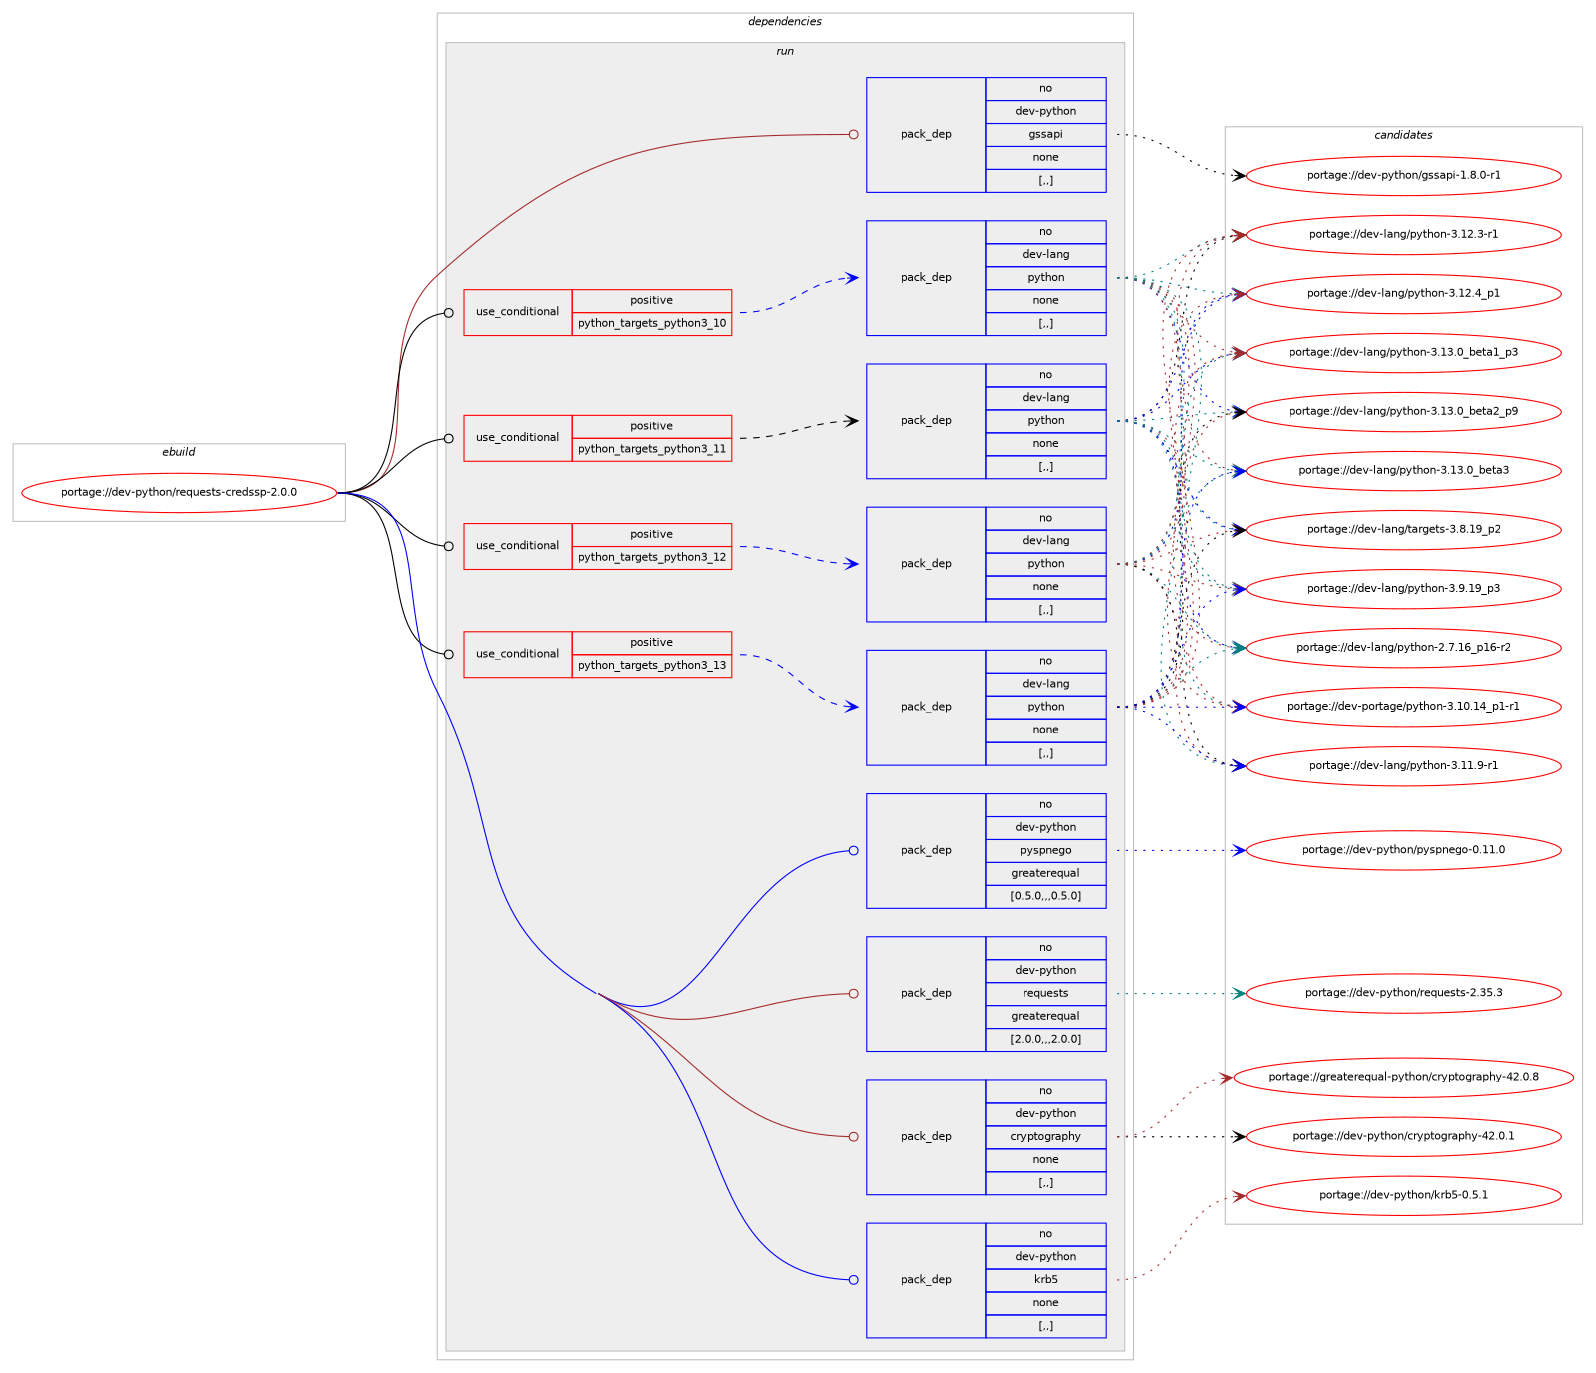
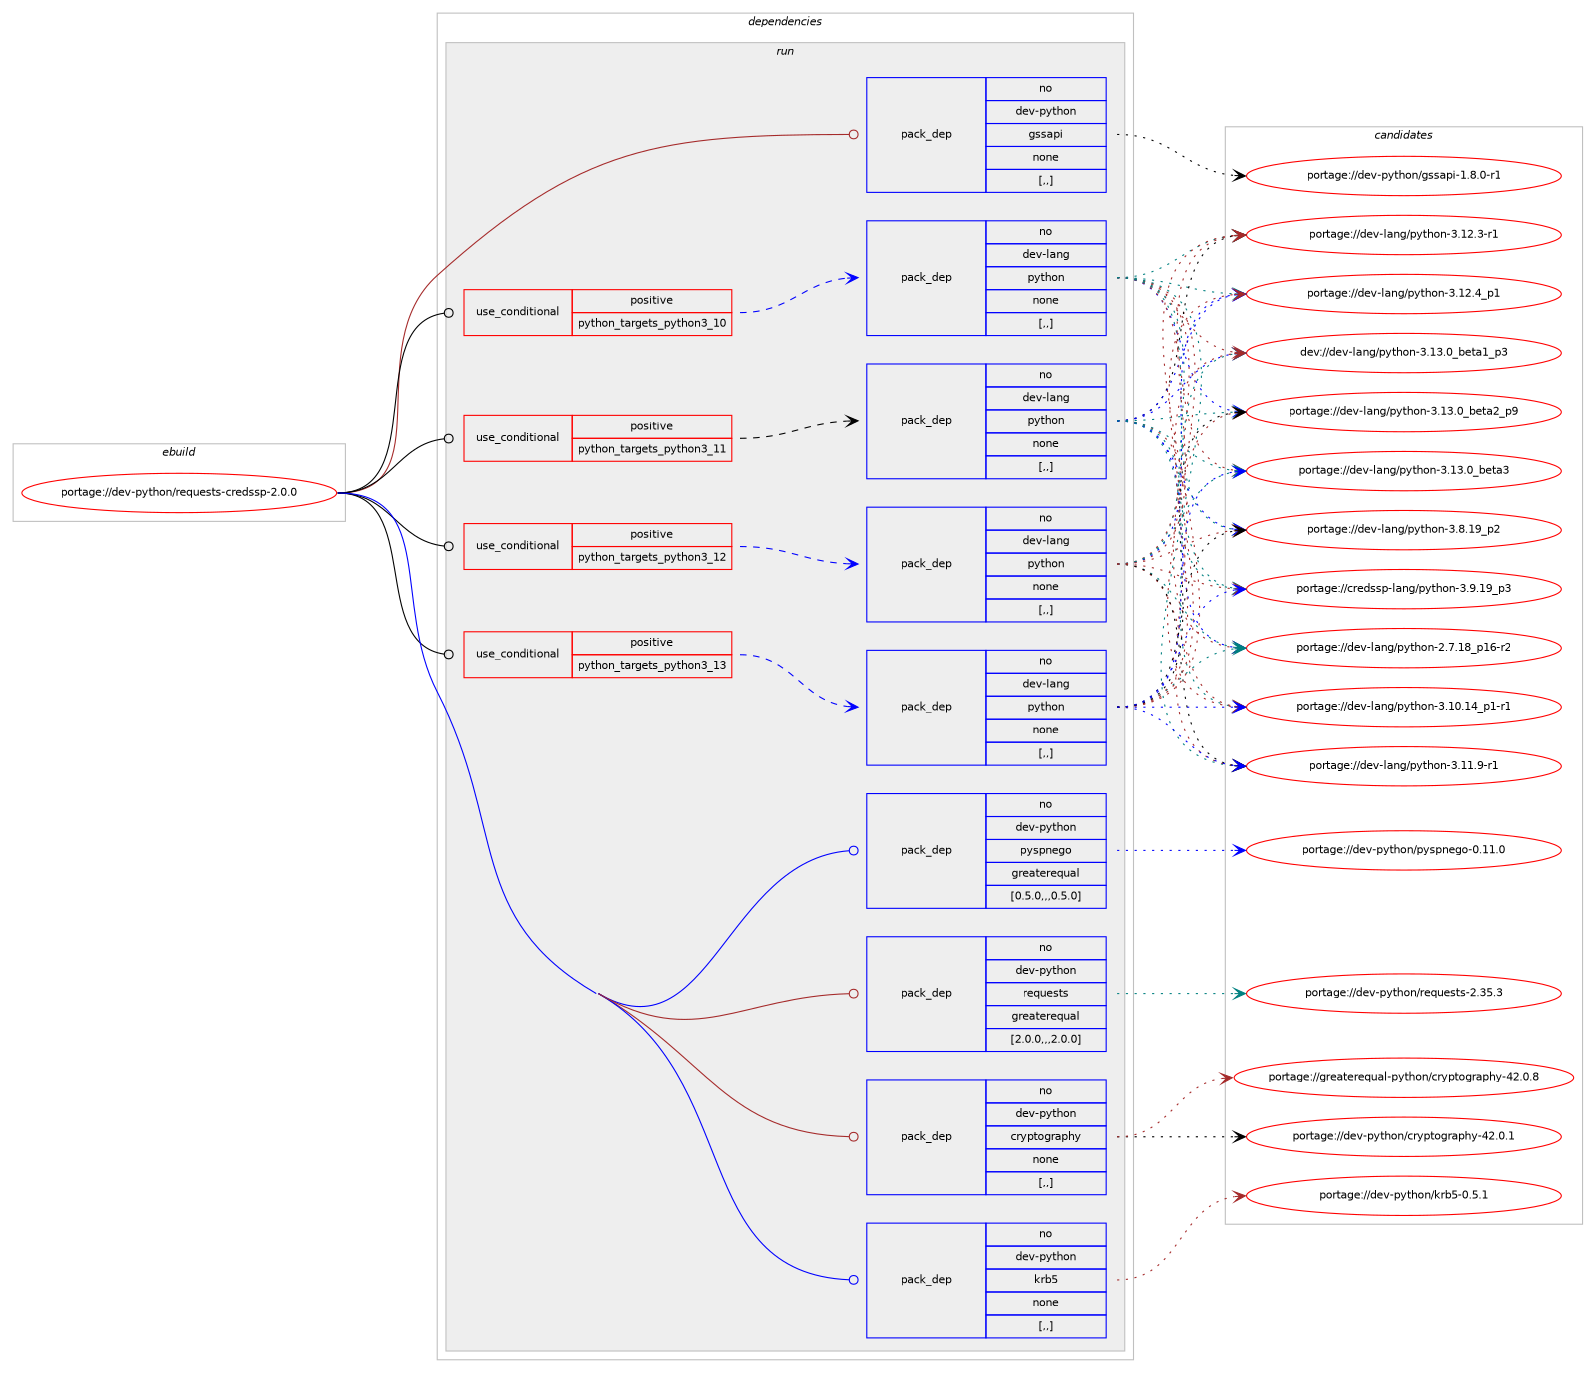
node "portage://dev-lang/python-3.13.0_beta1_p3": label "portage://dev-lang/python-3.13.0_beta1_p3" -> "dev://dev-lang/python-3.13.0_beta1_p3"
node "portage://dev-lang/targets-3.8.19_p2": label "portage://dev-lang/targets-3.8.19_p2" -> "portage://dev-lang/python-3.8.19_p2"
node "portage://dev-lang/python-3.9.19_p3": label "portage://dev-lang/python-3.9.19_p3" -> "portage://credssp-lang/python-3.9.19_p3"
node "portage://dev-lang/python-2.7.16_p16-r2": label "portage://dev-lang/python-2.7.16_p16-r2" -> "portage://dev-lang/python-2.7.18_p16-r2"
node "portage://dev-portage/python-3.10.14_p1-r1": label "portage://dev-portage/python-3.10.14_p1-r1" -> "portage://dev-lang/python-3.10.14_p1-r1"
